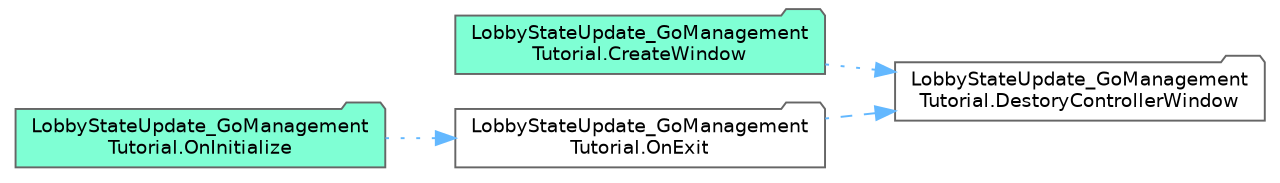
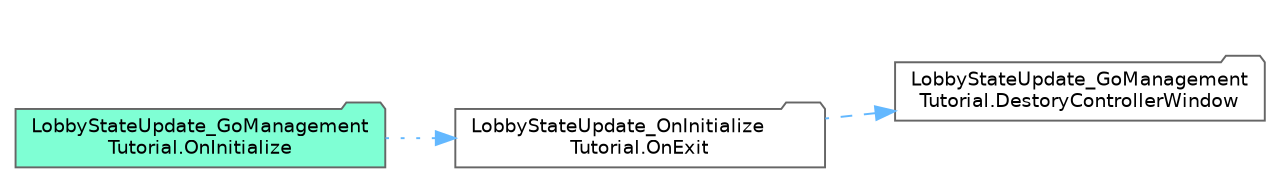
node "LobbyStateUpdate_GoManagement Tutorial.CreateWindow": removed
node "LobbyStateUpdate_GoManagement Tutorial.OnExit": label "LobbyStateUpdate_GoManagement Tutorial.OnExit" -> "LobbyStateUpdate_OnInitialize Tutorial.OnExit"
